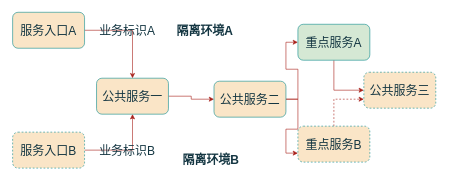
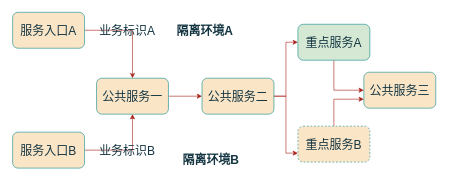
node "公共服务三": style dashed -> solid
node "公共服务二": moved (250, 99) -> (238, 96)
edge "重点服务B" -> "公共服务三": style dashed -> solid
node "服务入口B": style dashed -> solid
